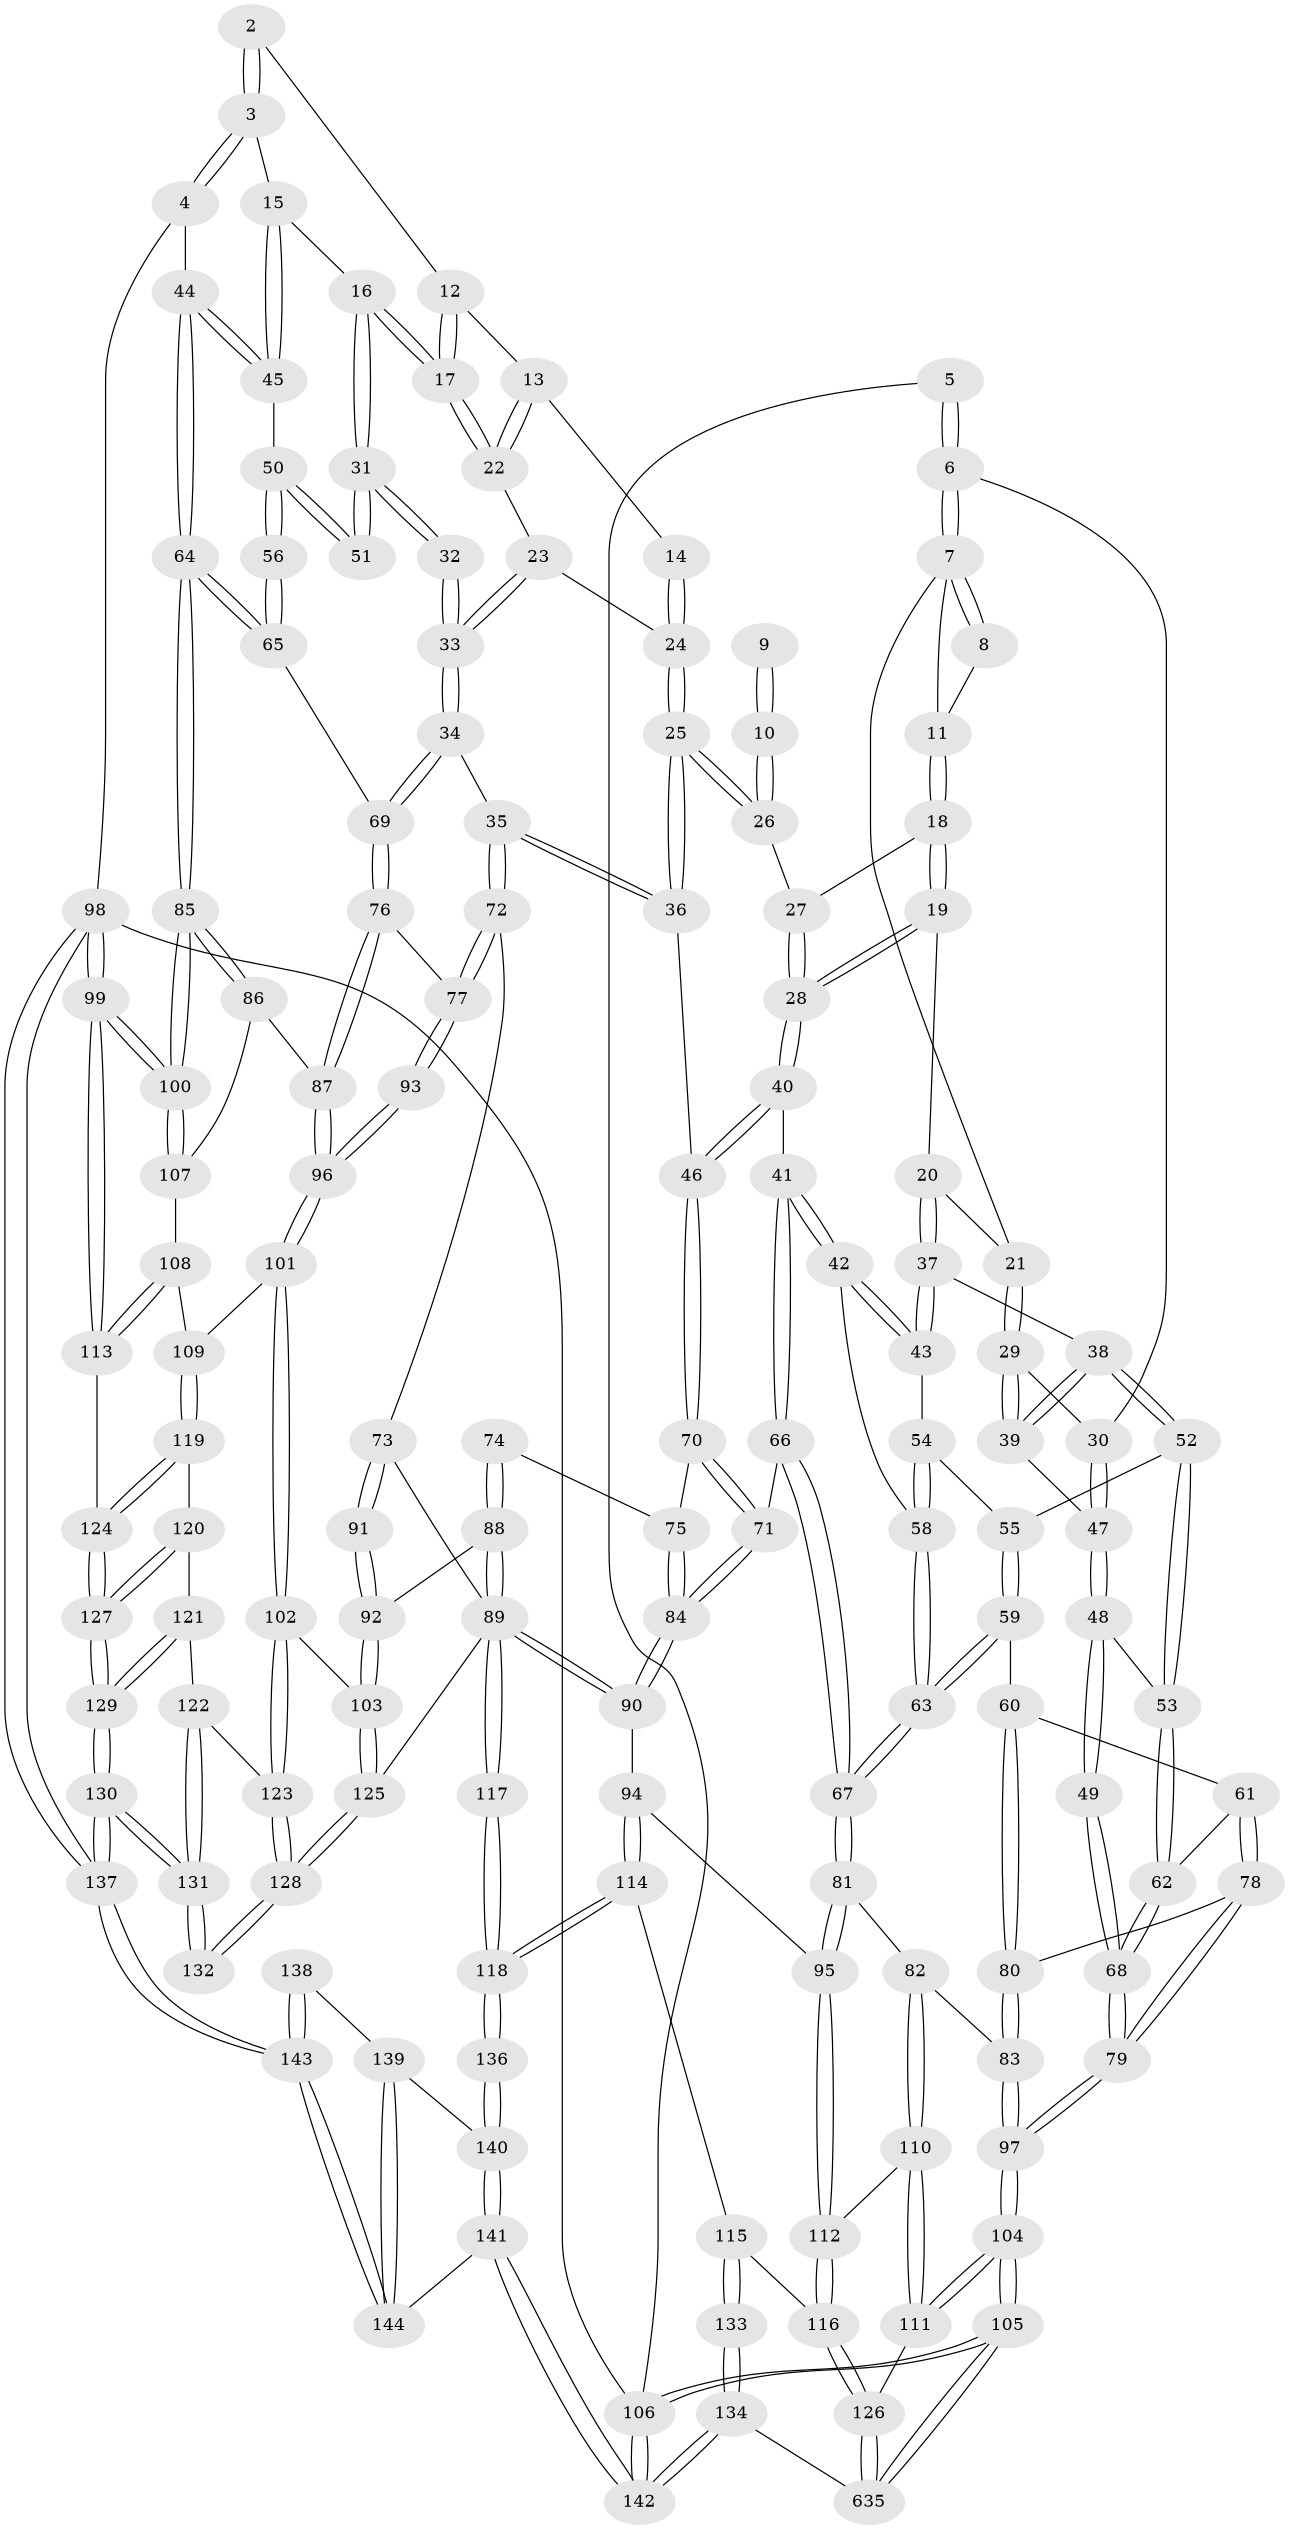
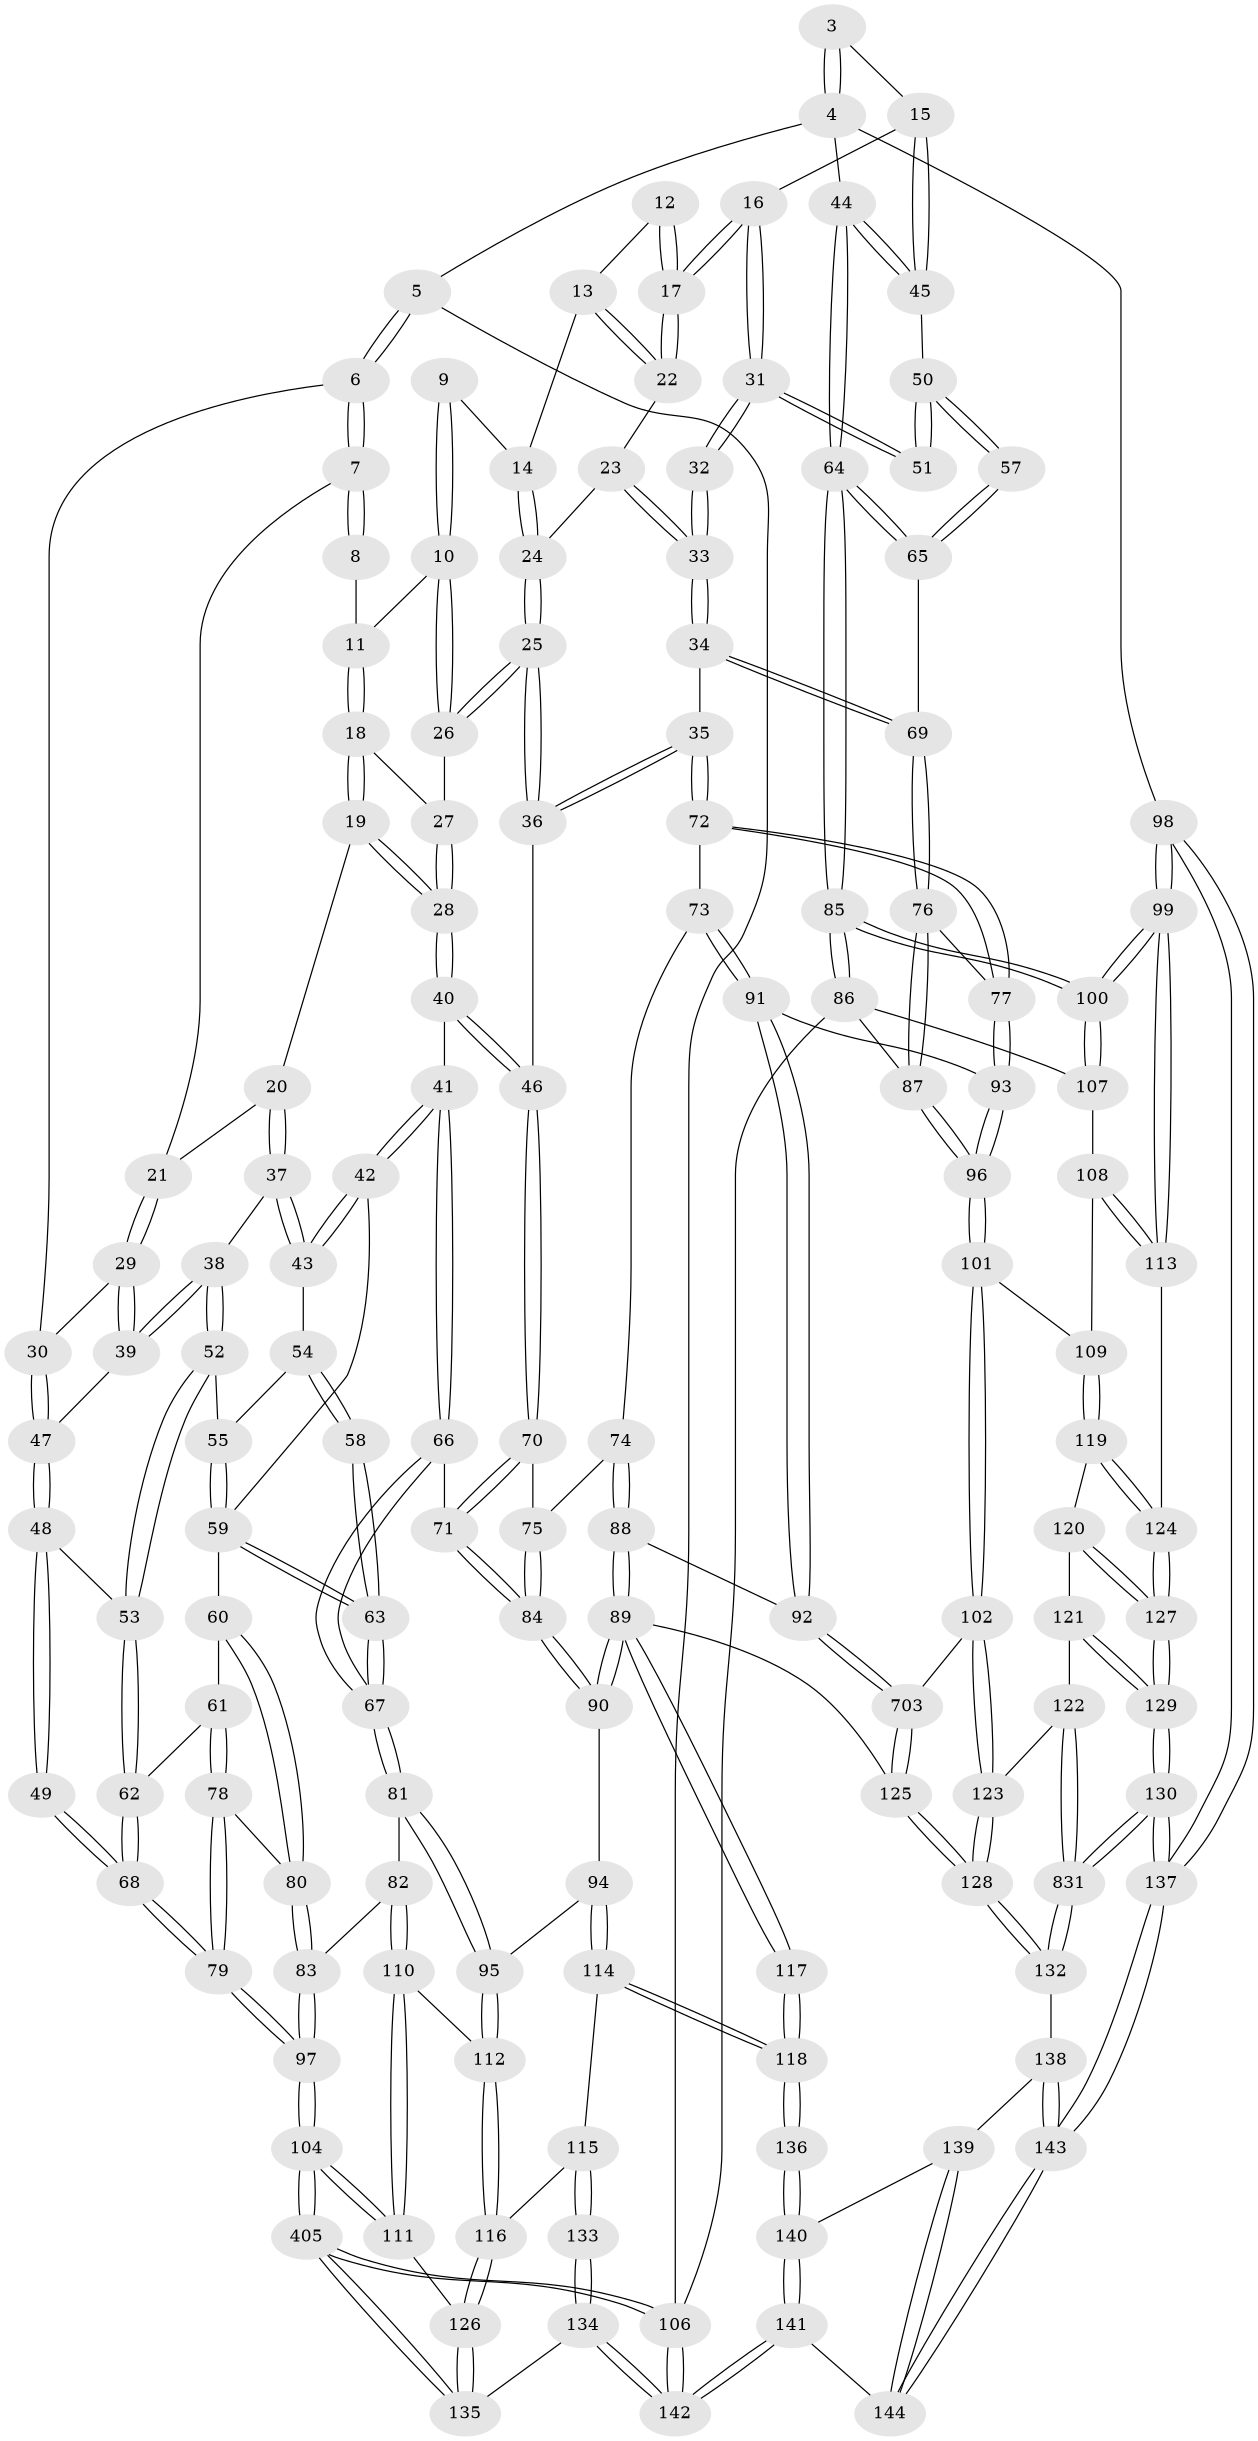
node "2": removed
edge "4" -- "5": added
edge "9" -- "14": added
node "56": label "56" -> "57"
edge "7" -- "11": now "10" -- "11"
edge "91" -- "93": added
edge "42" -- "58": now "42" -- "59"
edge "73" -- "89": now "73" -- "74"
edge "98" -- "106": now "86" -- "106"
node "103": label "103" -> "703"
node "131": label "131" -> "831"
edge "132" -- "138": added
node "105": label "105" -> "405"
node "635": label "635" -> "135"
